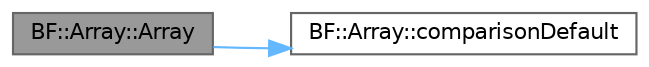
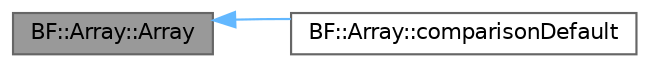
edge "BF::Array::Array" -> "BF::Array::comparisonDefault": reversed
